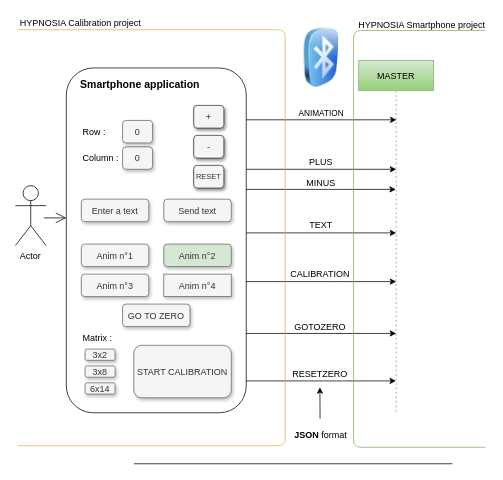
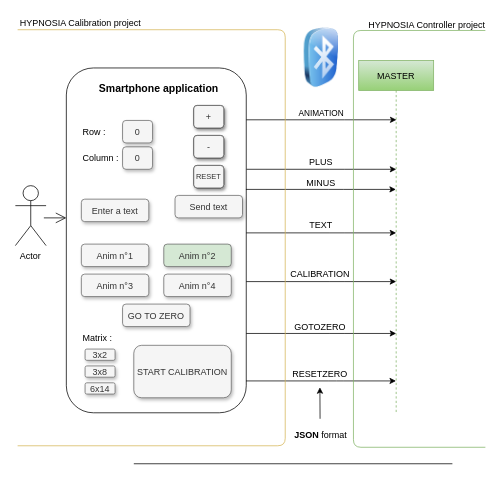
node "HYPNOSIA Smartphone project": label "HYPNOSIA Smartphone project" -> "HYPNOSIA Controller project"
node "Smartphone application": moved (140, 84) -> (159, 88)
node "Send text": moved (198, 210) -> (209, 207)
node "Anim n°4": shape rectangle -> rounded rectangle
